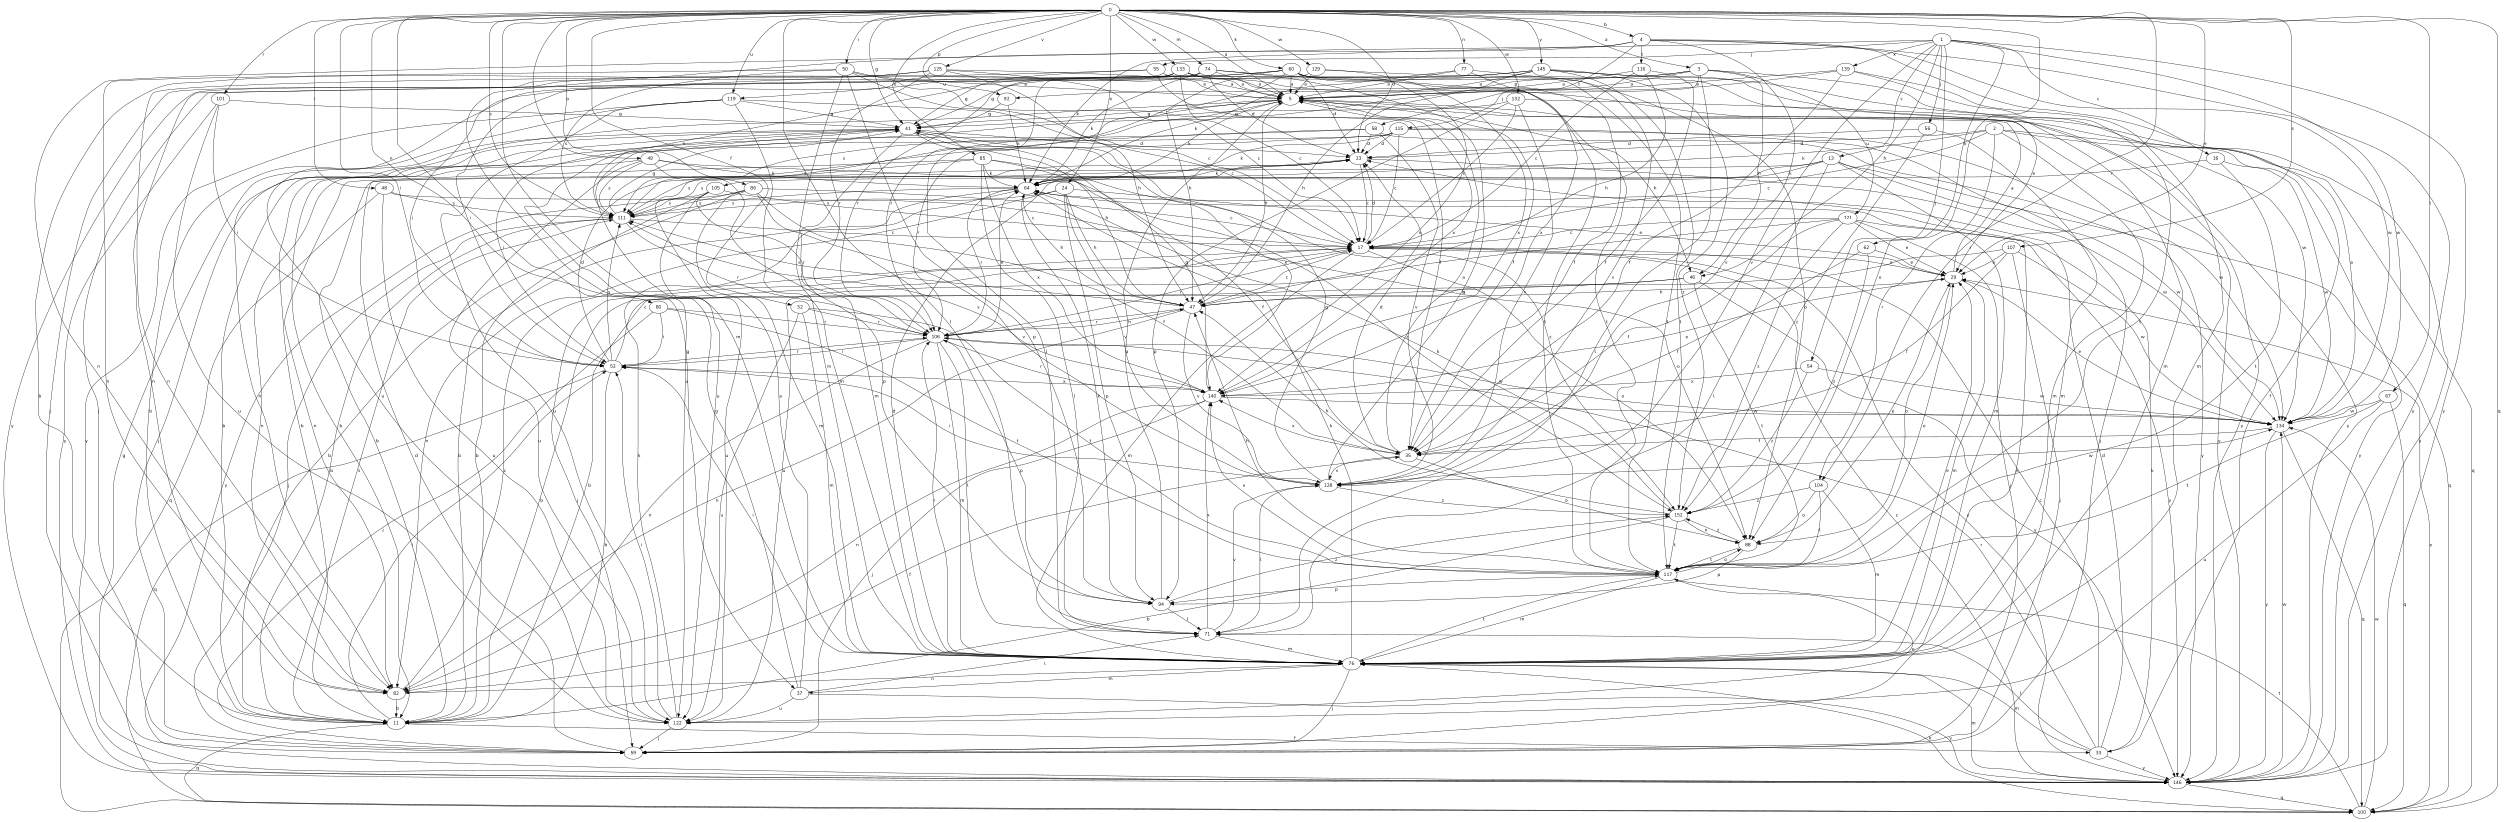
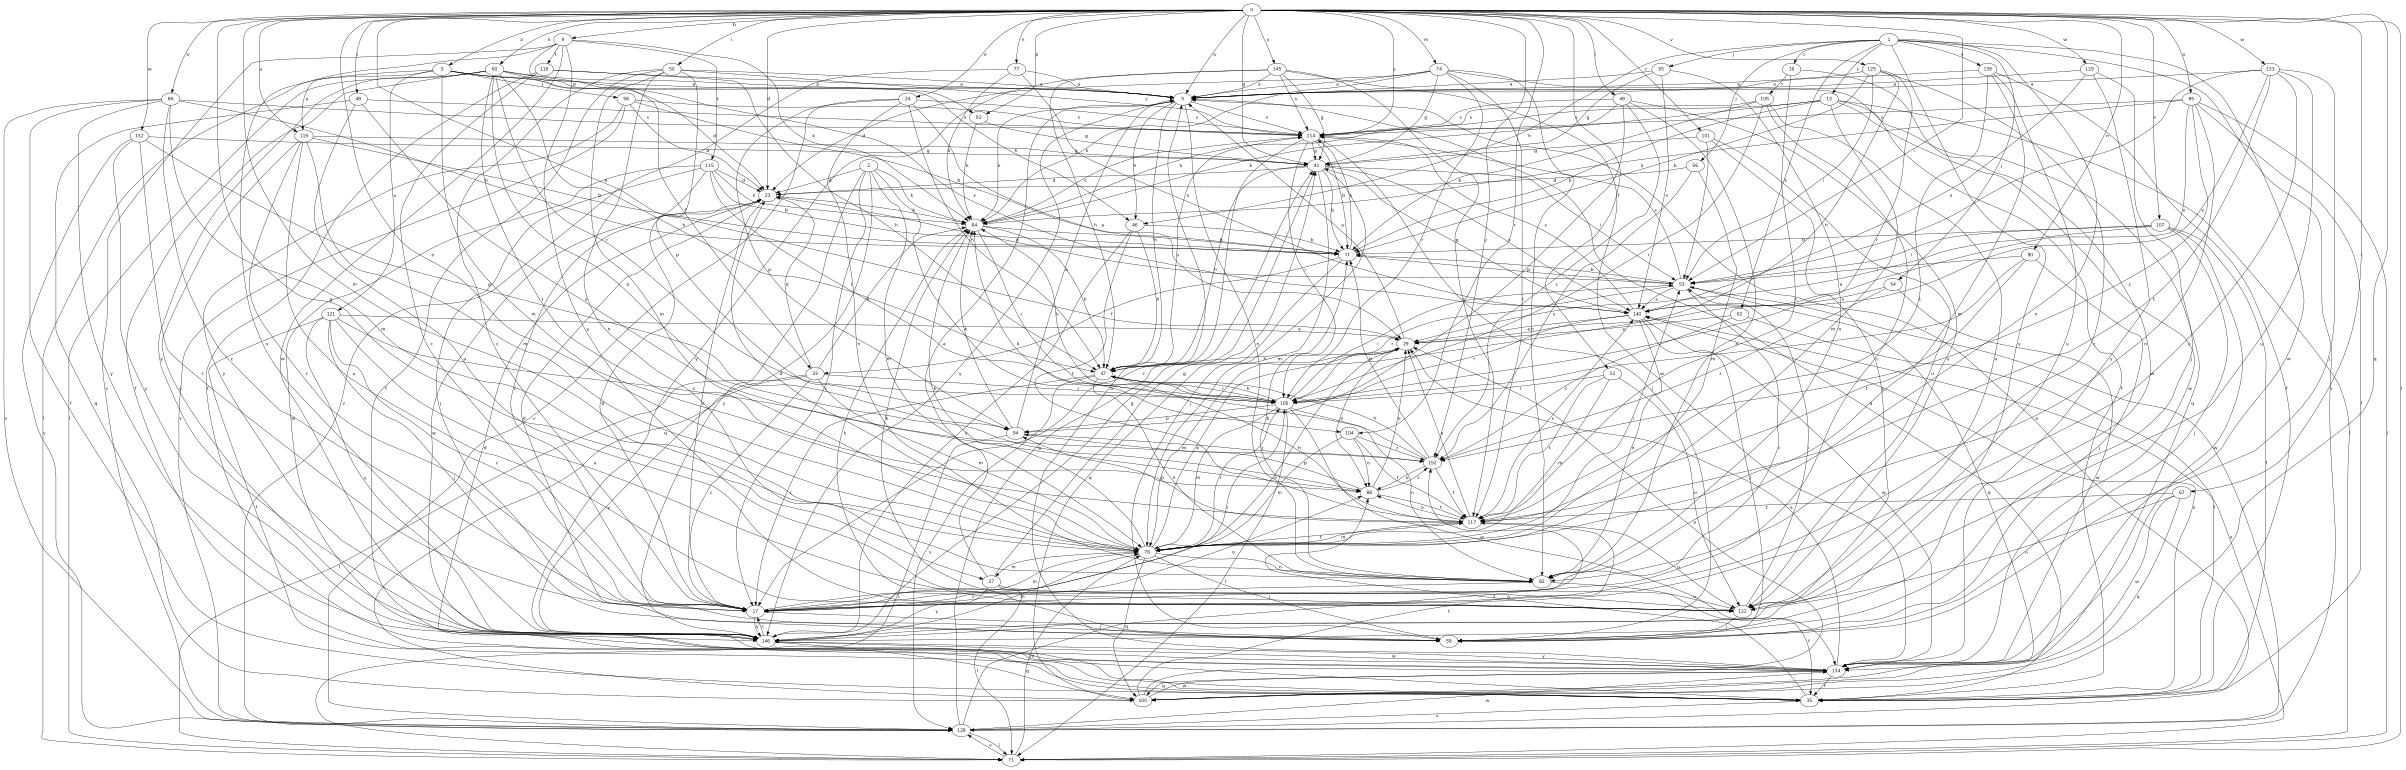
node "4": label "4" -> "9"
edge "5" -> "41": now "74" -> "41"
node "111": label "111" -> "114"
edge "145" -> "152": now "0" -> "152"
edge "107" -> "53": added, label "i"
edge "76" -> "100": label "k" -> "q"
